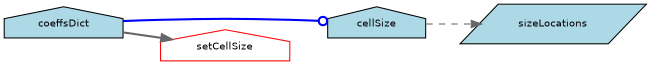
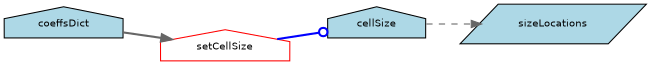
edge "coeffsDict" -> "cellSize": now "setCellSize" -> "cellSize"
